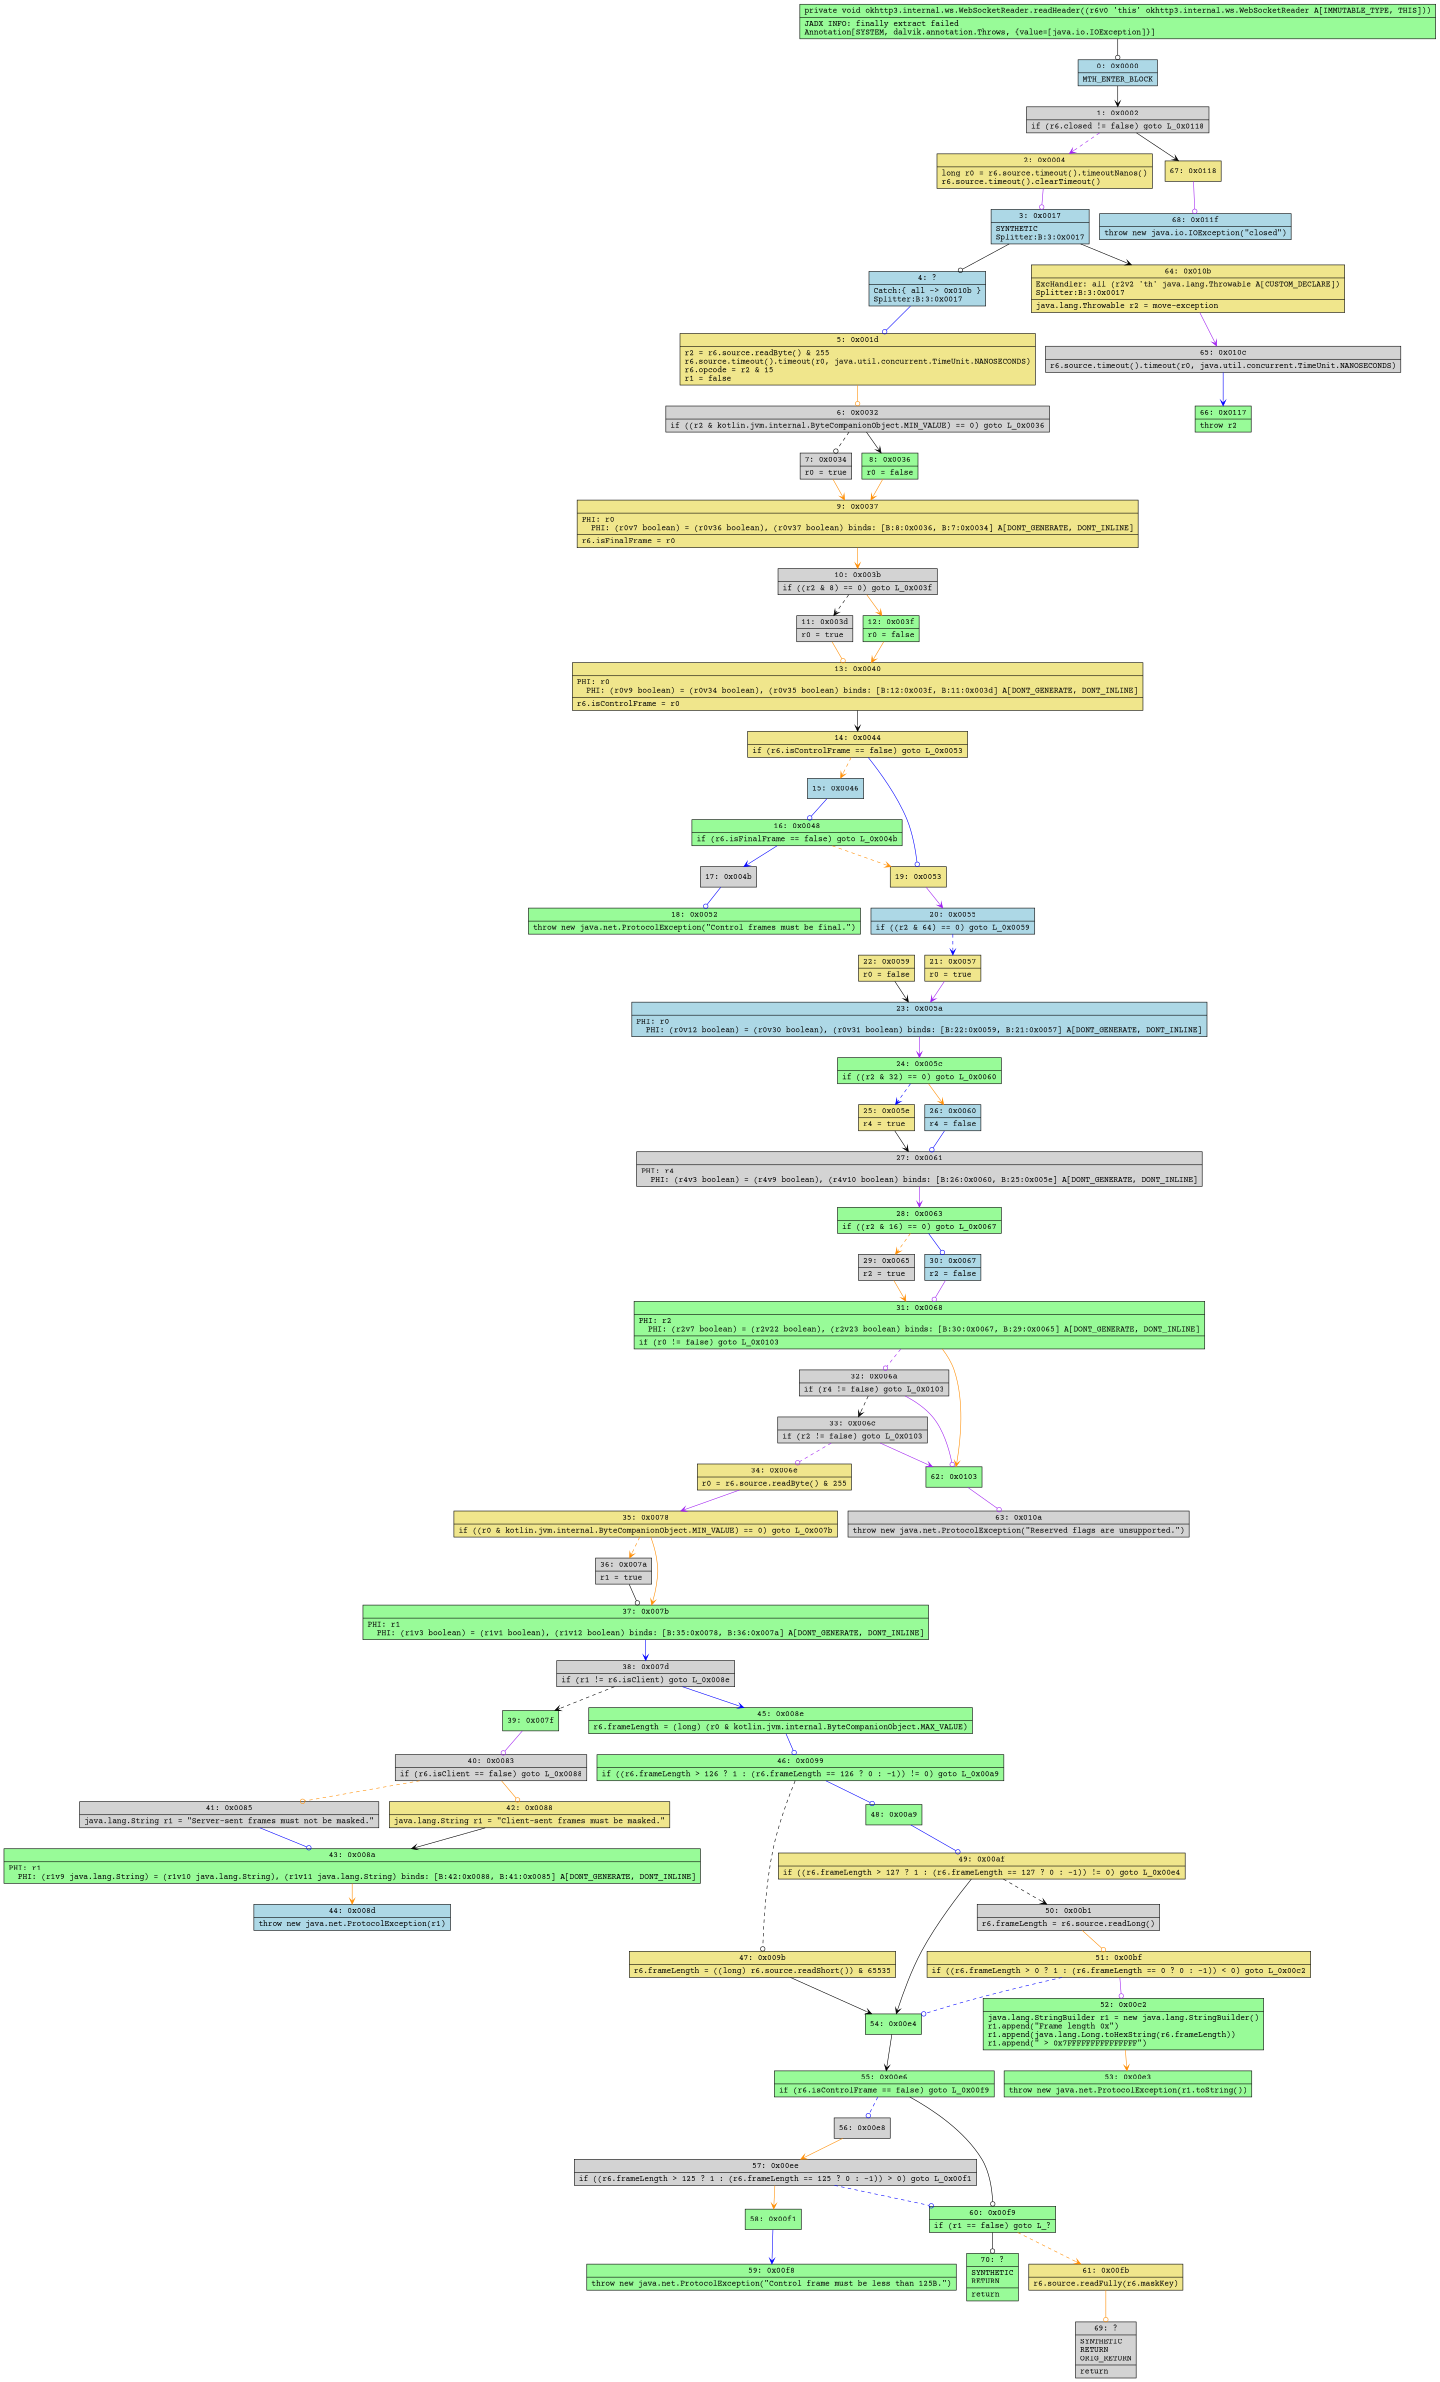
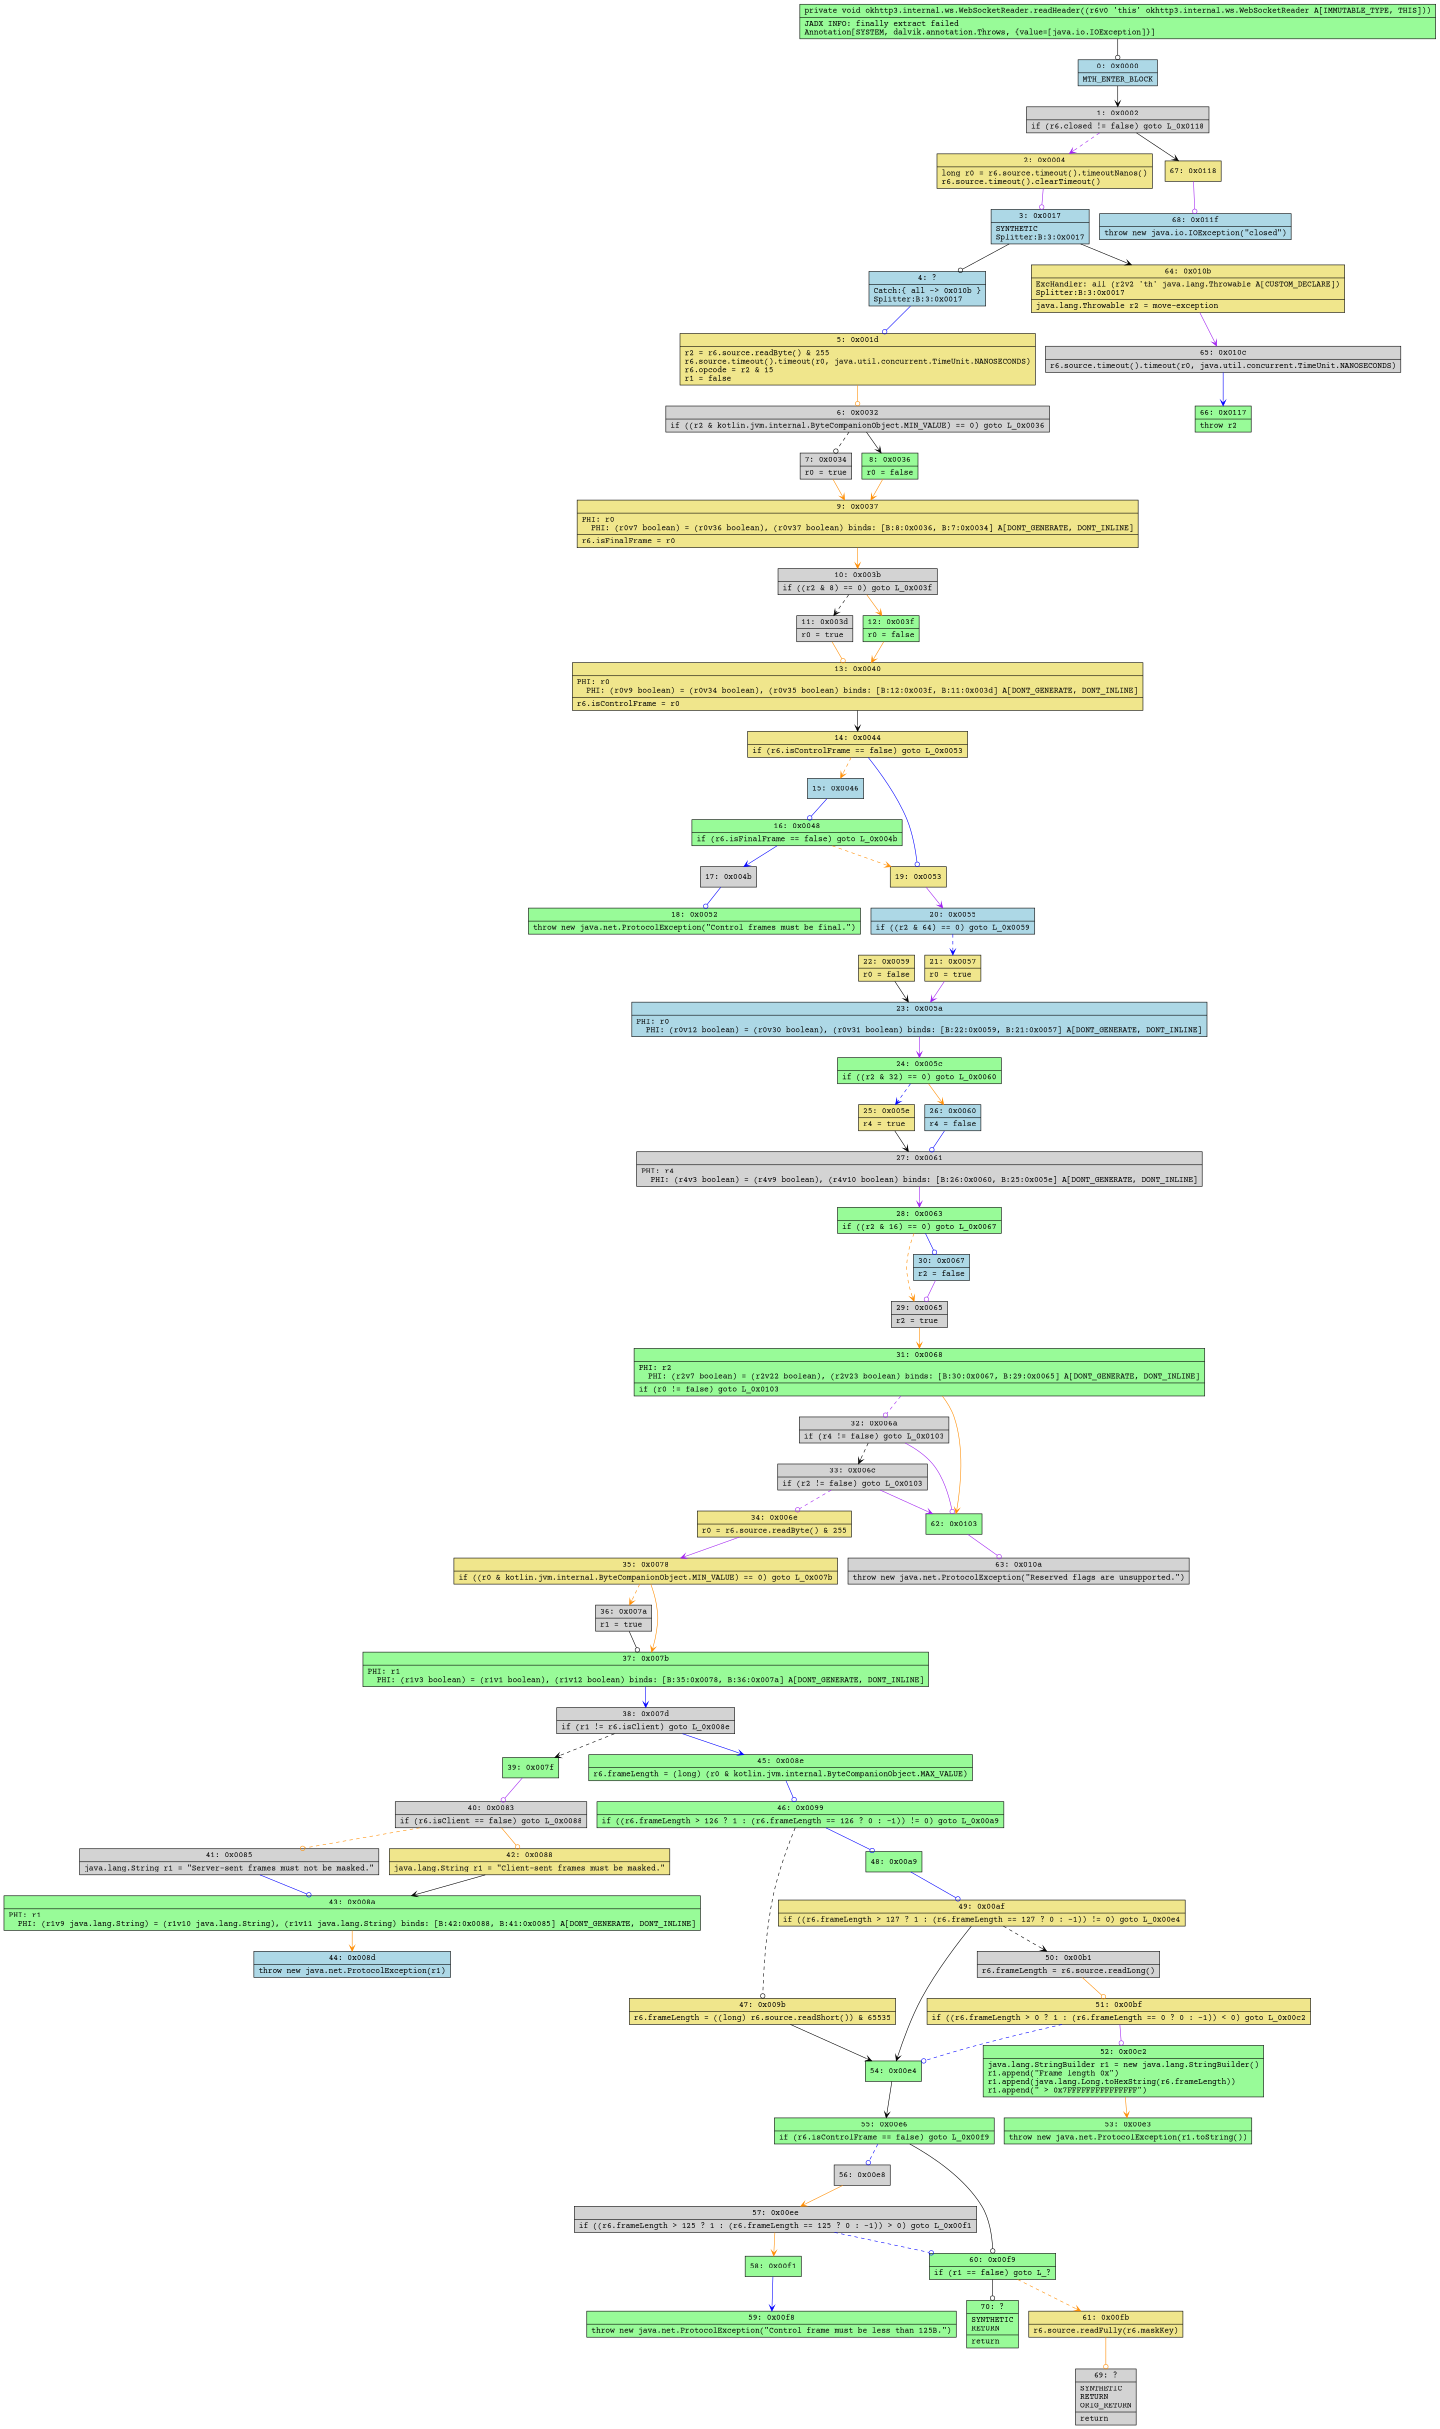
edge "30: 0x0067" -> "31: 0x0068": now "30: 0x0067" -> "29: 0x0065"
